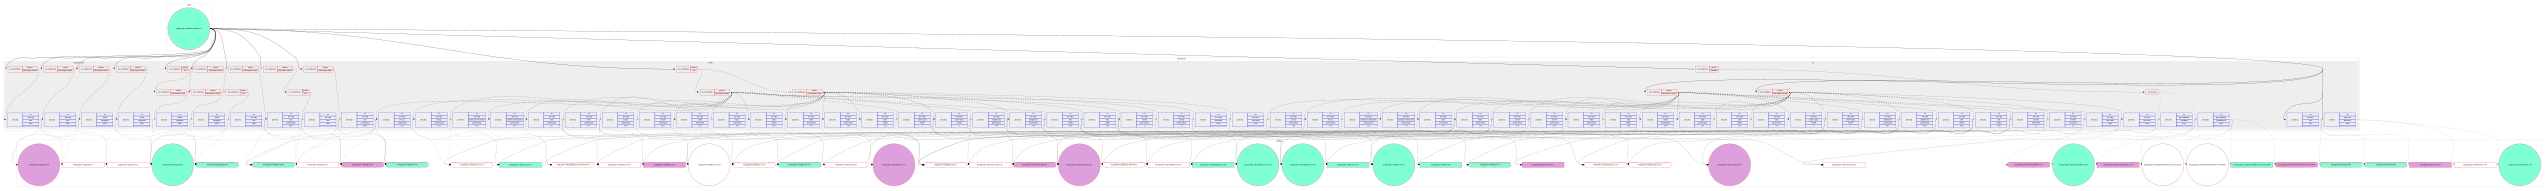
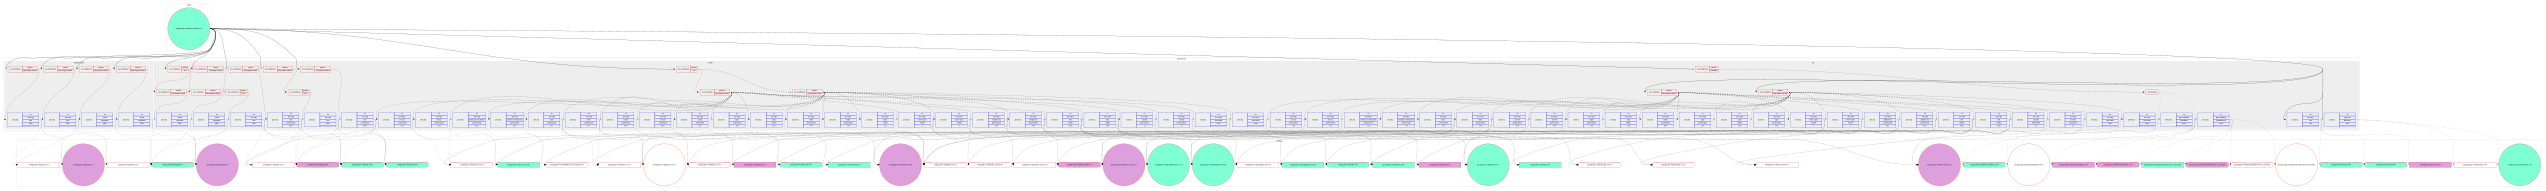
node "portage://virtual/rubygems-14": fillcolor aquamarine -> plum
node "portage://dev-ruby/net-ssh-4.2.0": fillcolor white -> aquamarine
node "portage://app-emulation/virtualbox-6.0.14": added
node "portage://app-emulation/virtualbox-6.0.12": fillcolor aquamarine -> white
node "portage://app-emulation/virtualbox-bin-5.2.32.132073": shape circle -> cylinder
